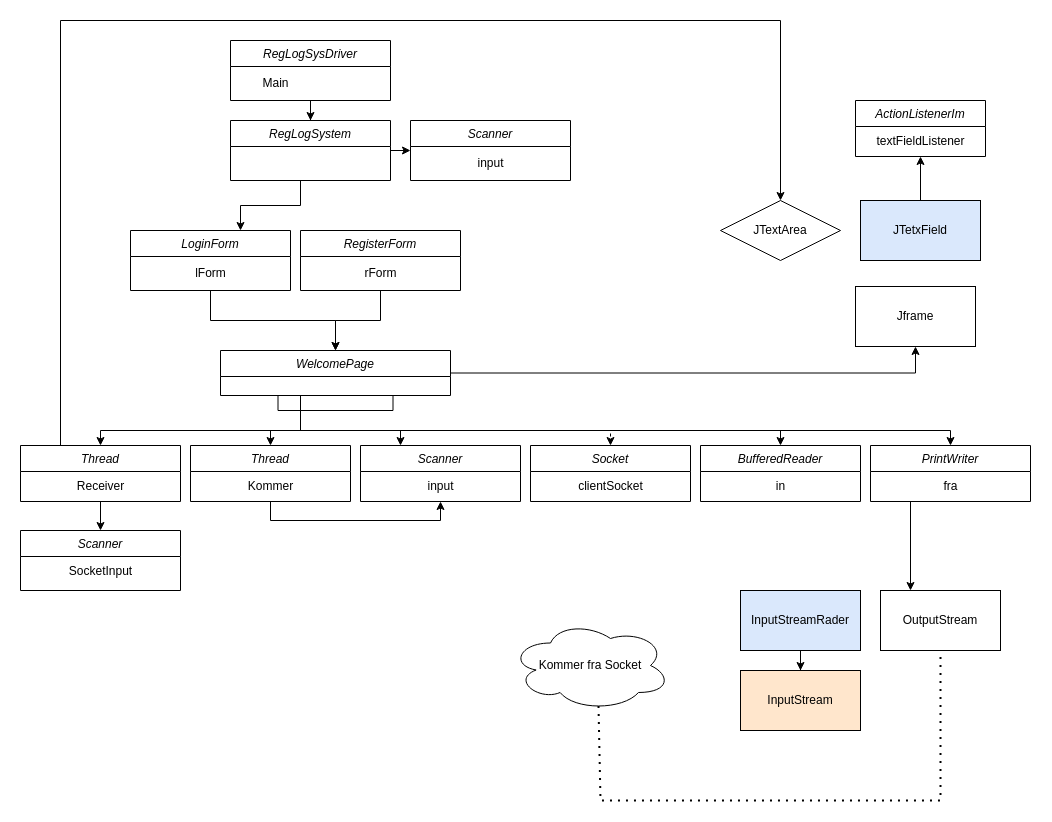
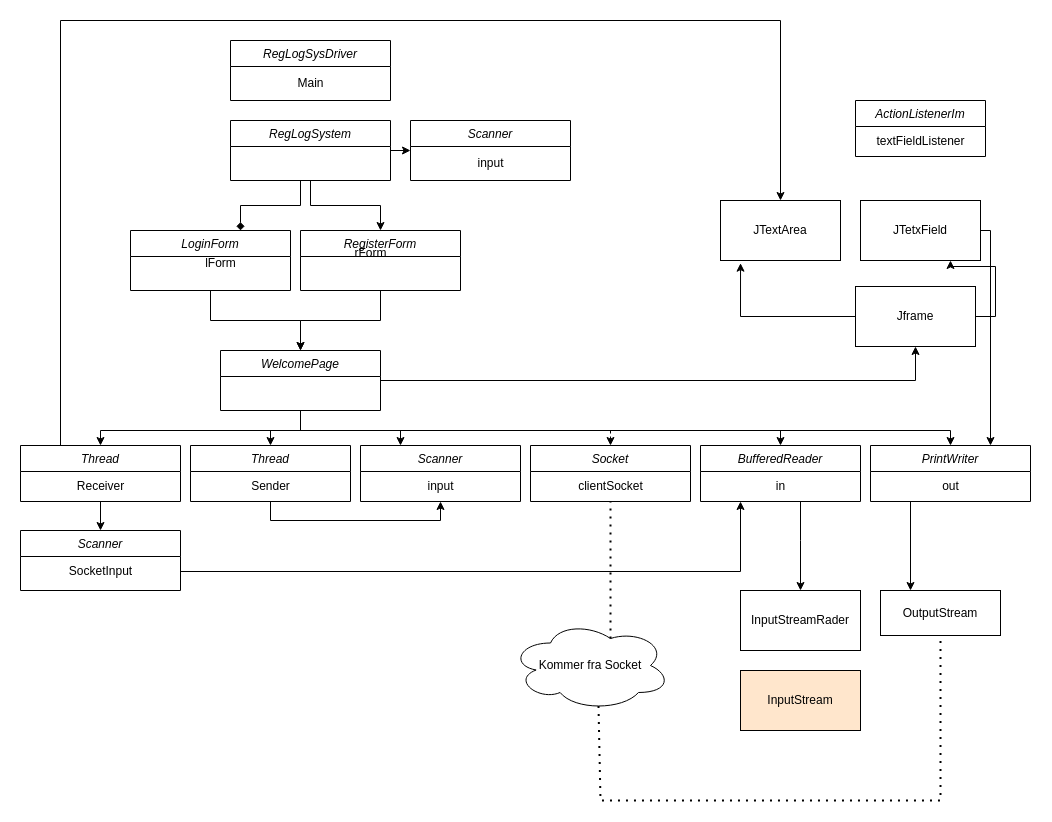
node "Main": moved (276, 84) -> (311, 84)
edge "RegLogSysDriver" -> "RegLogSystem": removed
edge "JTetxField" -> "textFieldListener": removed
edge "RegLogSystem" -> "RegisterForm": added
edge "RegLogSystem" -> "LoginForm": arrowhead classic -> diamond
node "JTextArea": shape diamond -> rectangle
node "JTetxField": fillcolor #dae8fc -> #ffffff
node "lForm": moved (211, 274) -> (221, 264)
node "rForm": moved (381, 274) -> (371, 254)
edge "Jframe" -> "JTetxField": added
edge "Jframe" -> "JTextArea": added
edge "JTetxField" -> "PrintWriter": added
node "WelcomePage": size 230x45 -> 160x60
node "Kommer": label "Kommer" -> "Sender"
node "fra": label "fra" -> "out"
edge "in" -> "InputStreamRader": added
edge "SocketInput" -> "BufferedReader": added
edge "Socket" -- "Kommer fra Socket": added
node "InputStreamRader": fillcolor #dae8fc -> #ffffff
node "OutputStream": size 120x60 -> 120x45
edge "InputStreamRader" -> "InputStream": removed
